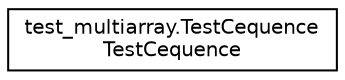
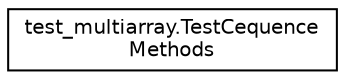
node "test_multiarray.TestCequence TestCequence": label "test_multiarray.TestCequence TestCequence" -> "test_multiarray.TestCequence Methods"
